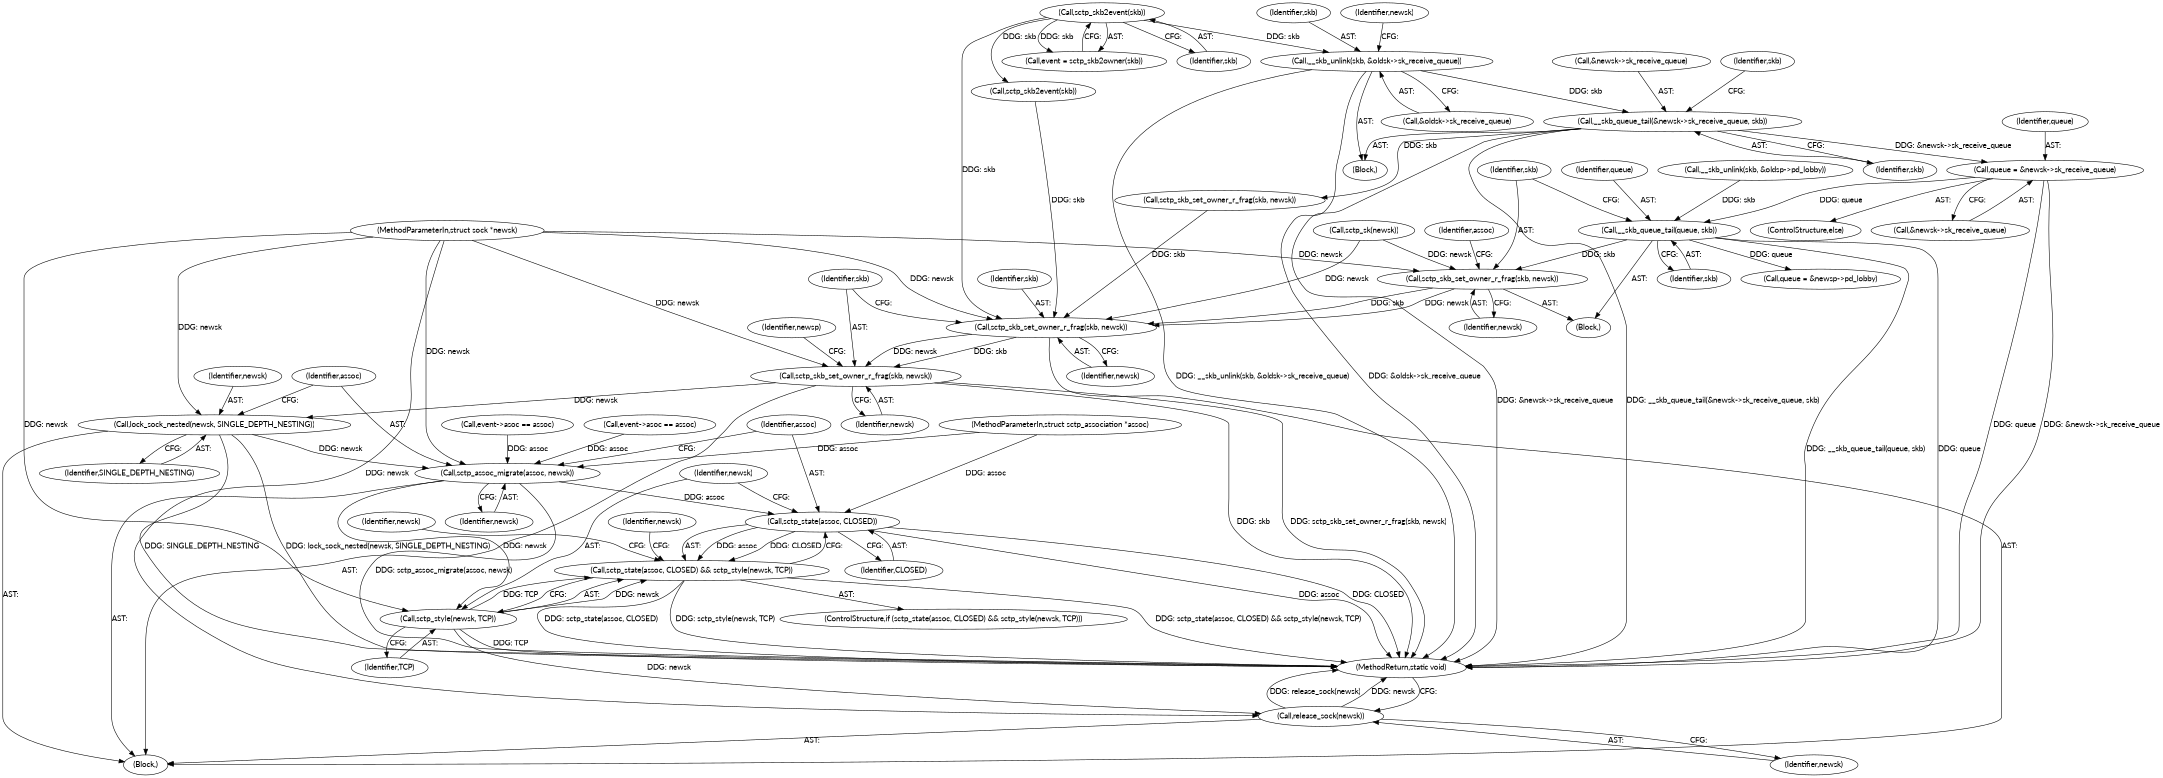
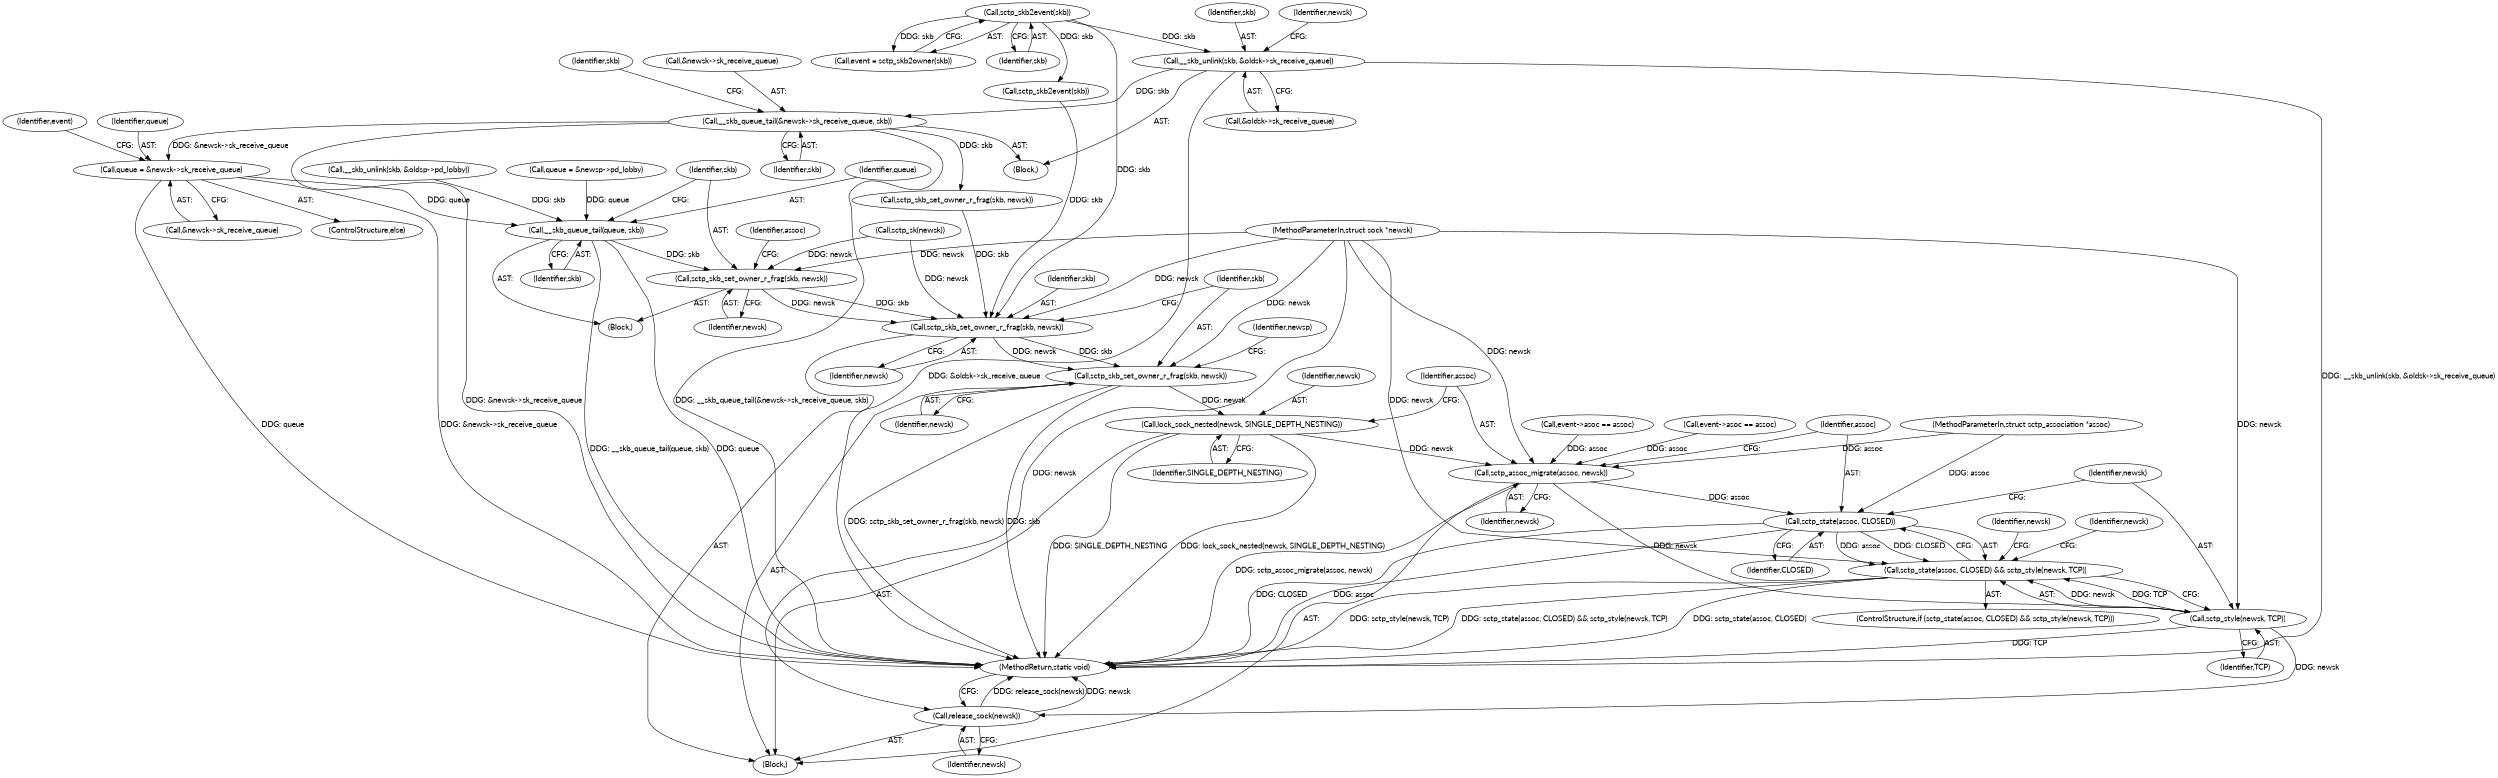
node "(Identifier,event)": added
edge "(Call,__skb_queue_tail(queue, skb))" -> "(Call,queue = &newsp->pd_lobby)": reversed
edge "(MethodParameterIn,struct sock *newsk)" -> "(Call,lock_sock_nested(newsk, SINGLE_DEPTH_NESTING))": now "(MethodParameterIn,struct sock *newsk)" -> "(Call,sctp_state(assoc, CLOSED) && sctp_style(newsk, TCP))"
